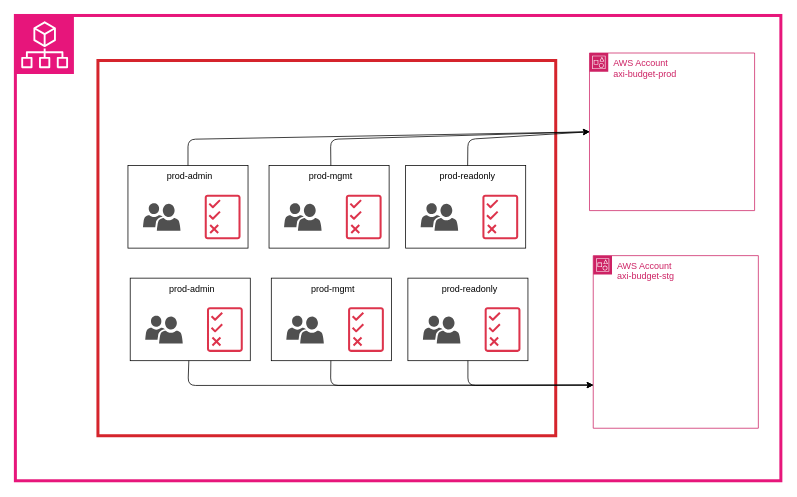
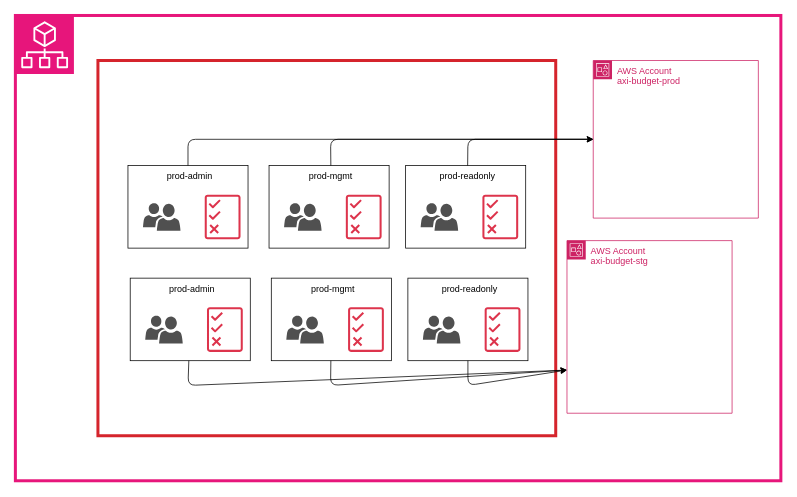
node "AWS Account axi-budget-prod": moved (672, 132) -> (675, 139)
node "AWS Account axi-budget-stg": moved (675, 342) -> (649, 327)
